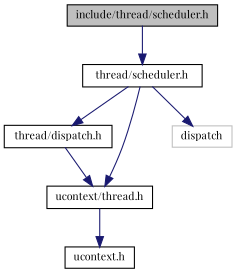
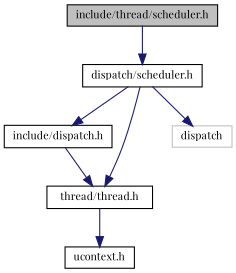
node "thread/scheduler.h": label "thread/scheduler.h" -> "dispatch/scheduler.h"
node "thread/dispatch.h": label "thread/dispatch.h" -> "include/dispatch.h"
node "ucontext/thread.h": label "ucontext/thread.h" -> "thread/thread.h"
